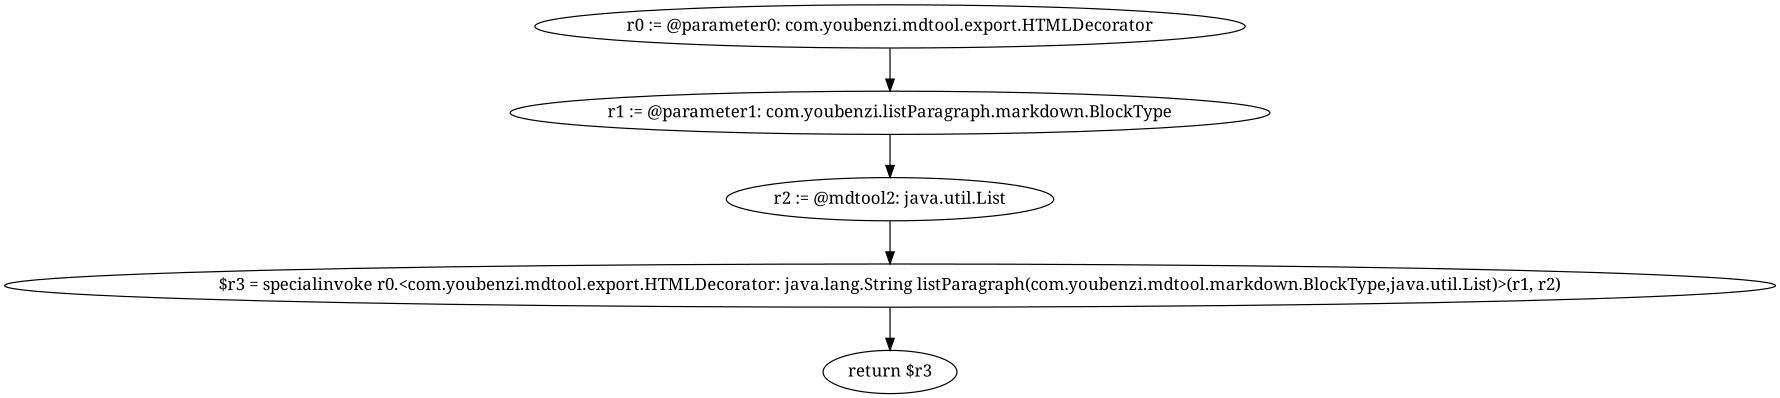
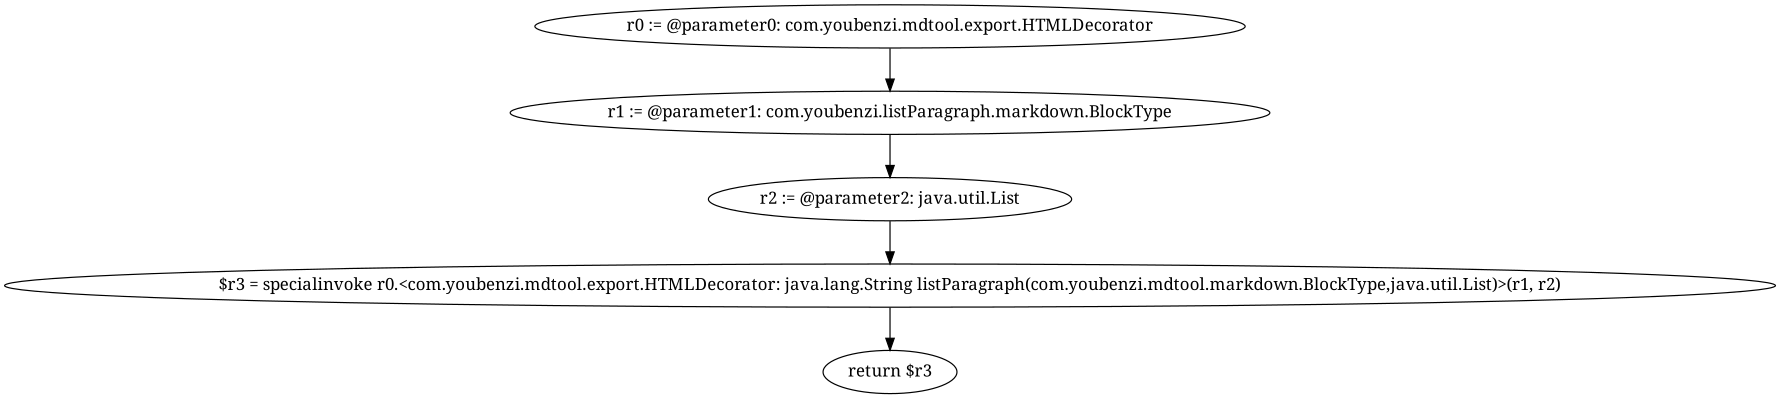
node "r2 := @mdtool2: java.util.List": label "r2 := @mdtool2: java.util.List" -> "r2 := @parameter2: java.util.List"
